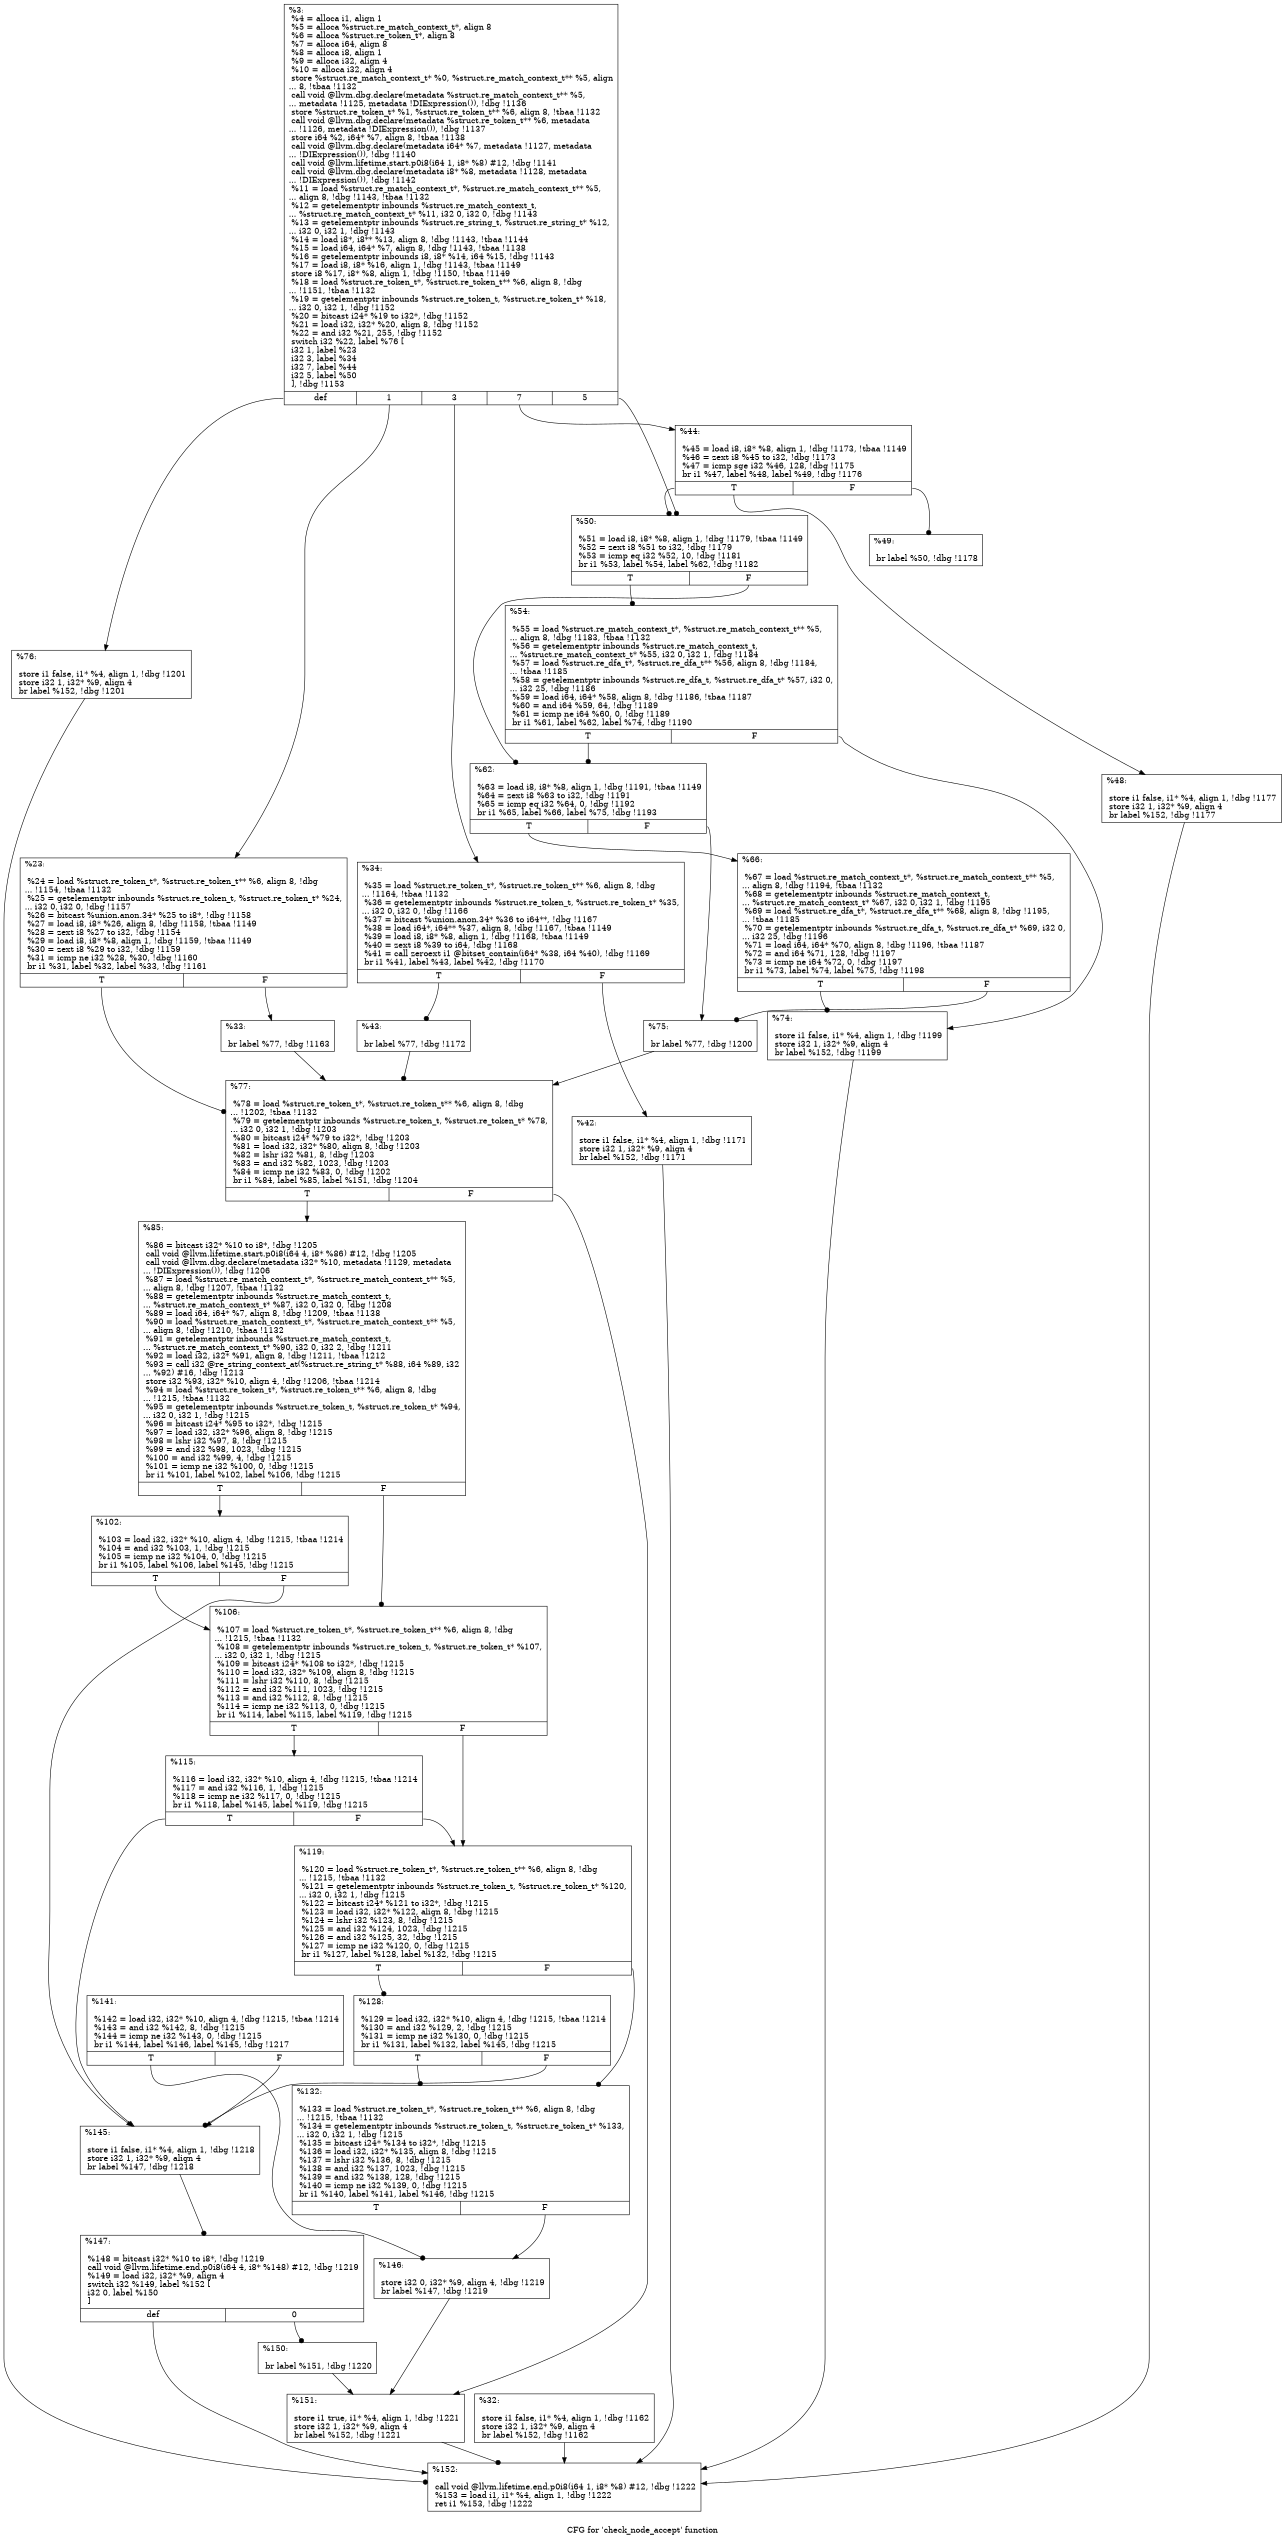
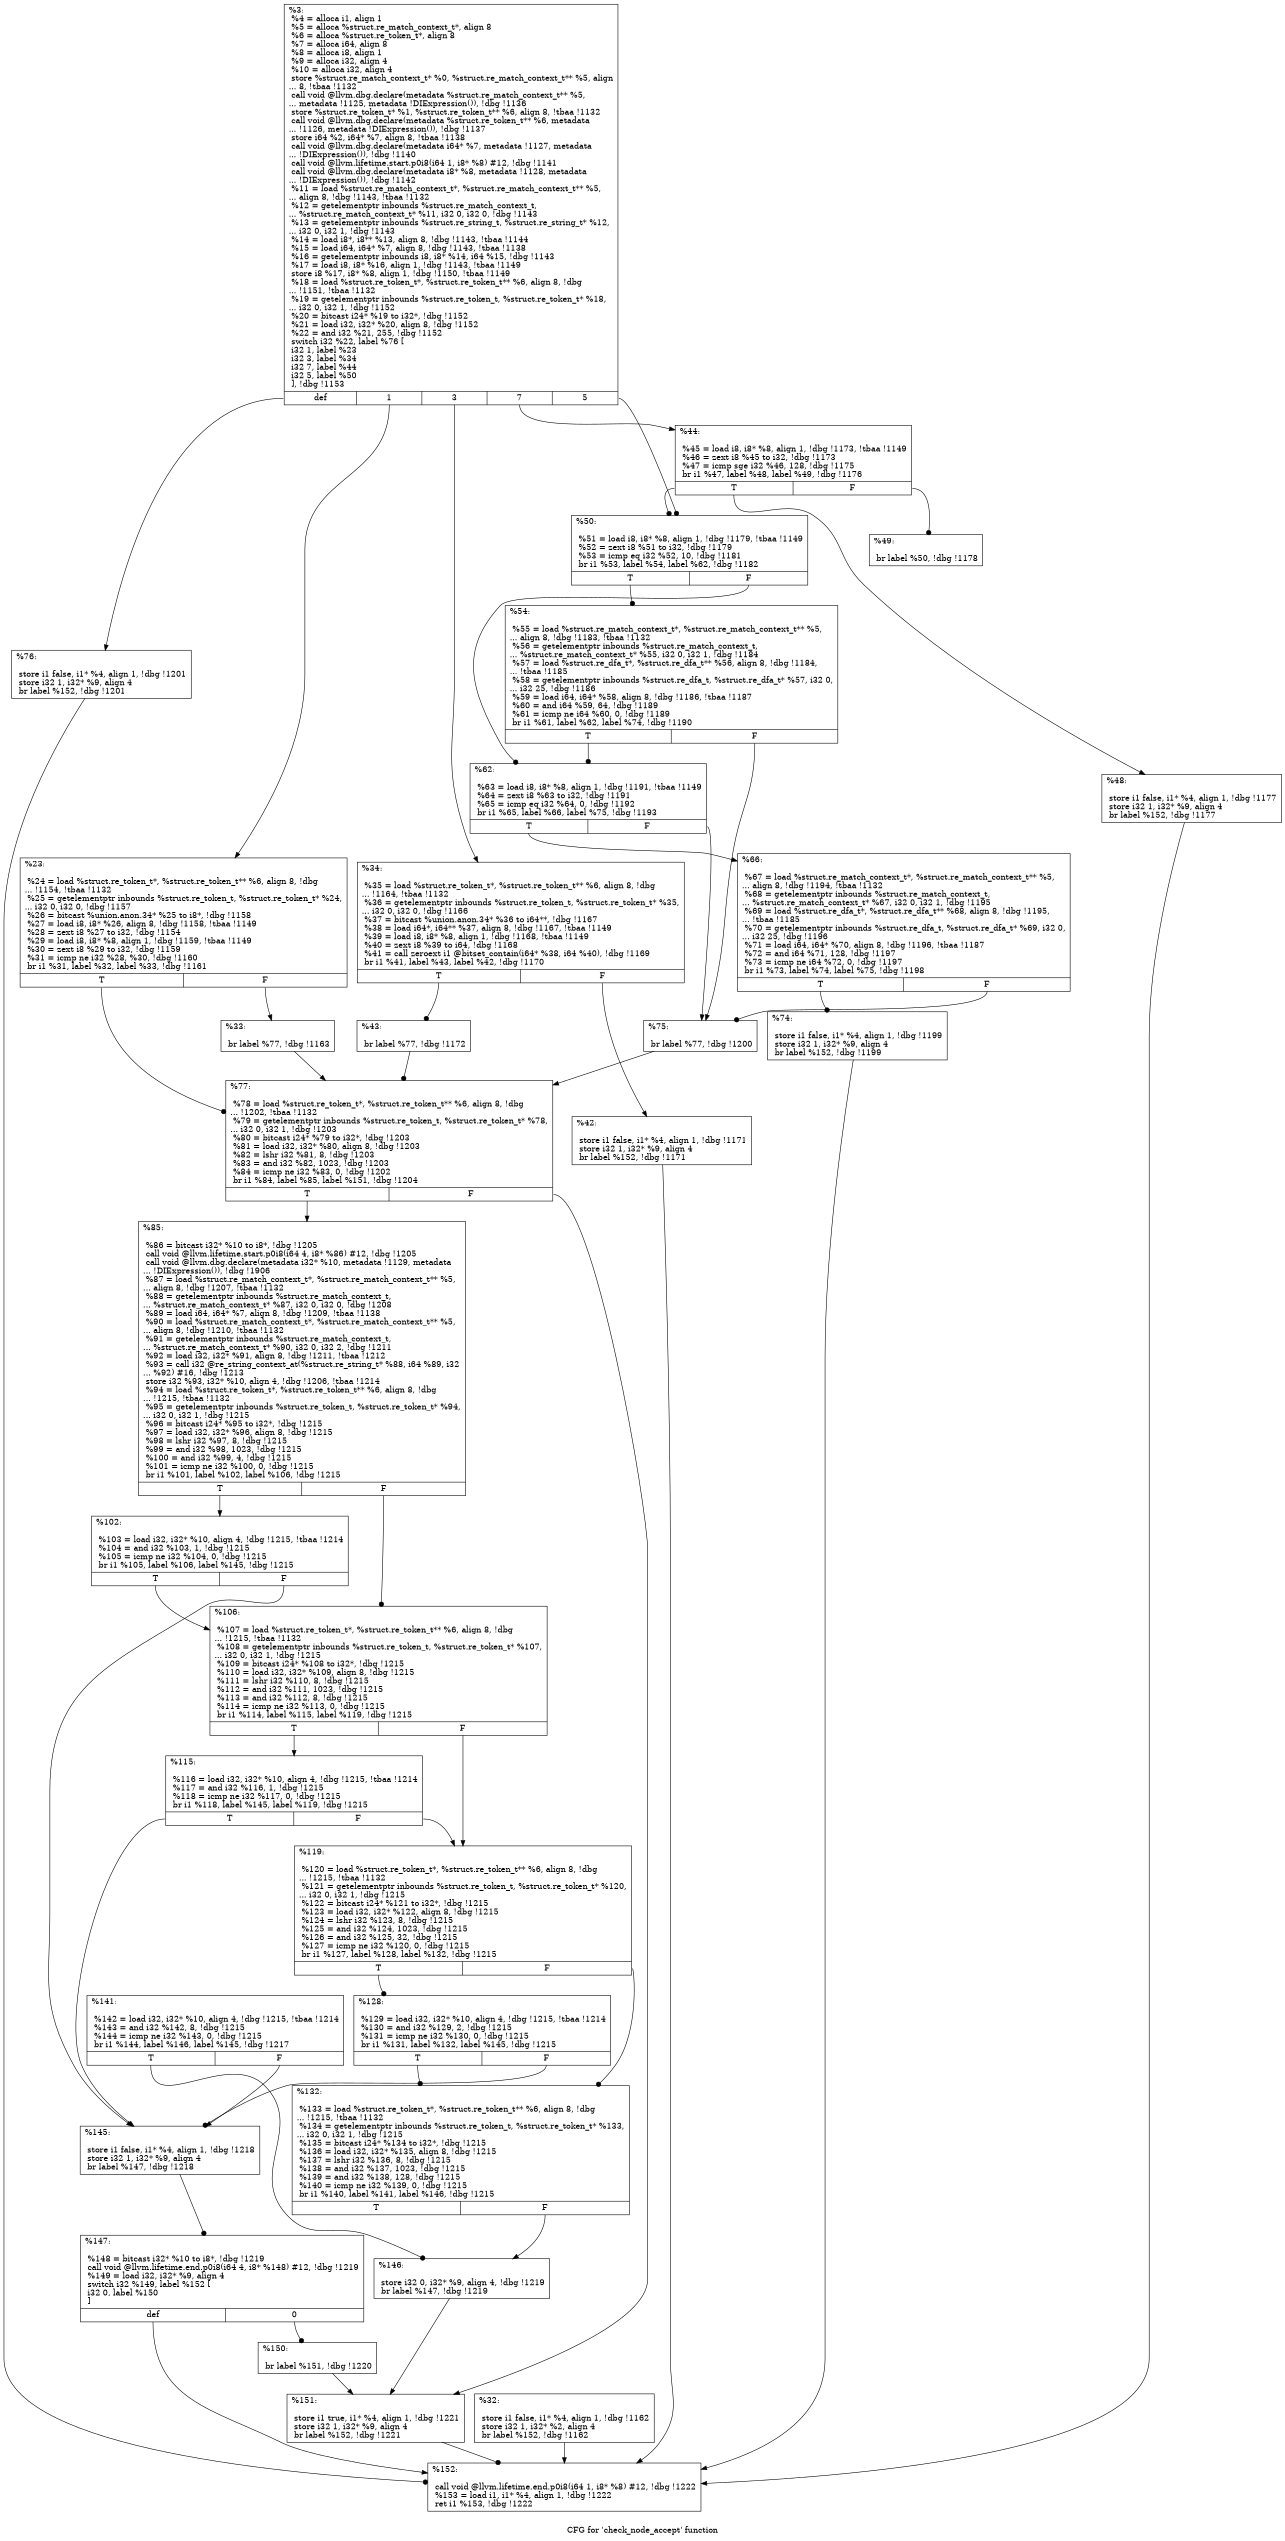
edge "%54:" -> "%74:": now "%54:" -> "%75:"
node "%85:": text "... !DIExpression()), !dbg !1206" -> "... !DIExpression()), !dbg !1906"
node "%32:": text "store i32 1, i32* %9, align 4" -> "store i32 1, i32* %2, align 4"
